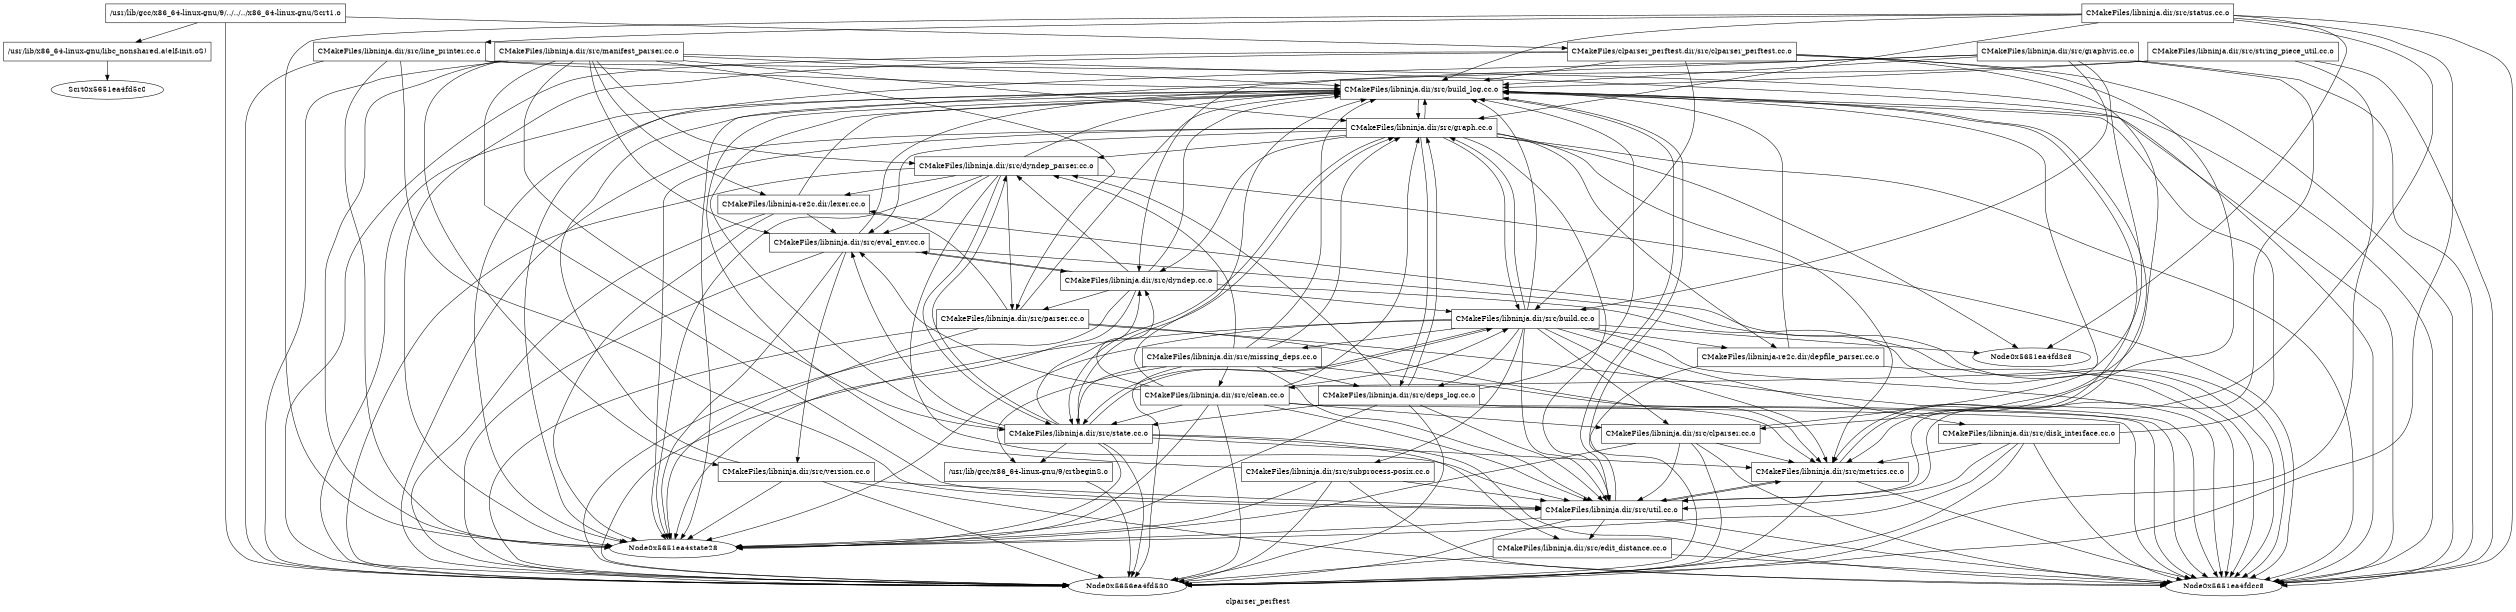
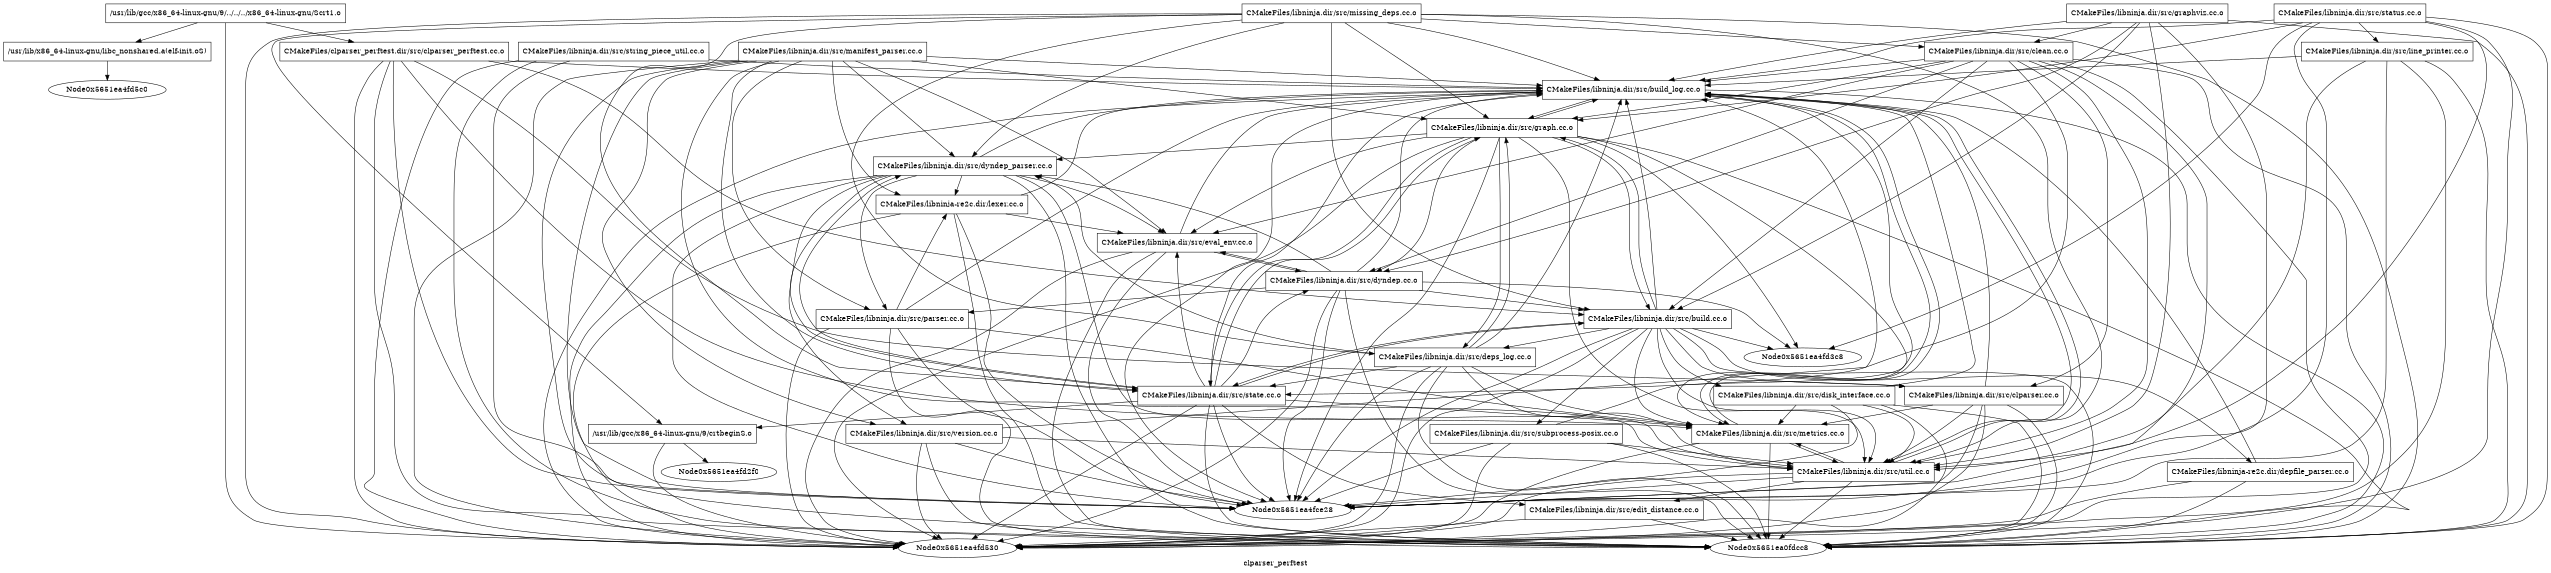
node "Scrt0x5651ea4fd5c0": label "Scrt0x5651ea4fd5c0" -> "Node0x5651ea4fd5c0"
edge "CMakeFiles/libninja.dir/src/graph.cc.o" -> "CMakeFiles/libninja-re2c.dir/depfile_parser.cc.o": removed
edge "CMakeFiles/libninja.dir/src/dyndep.cc.o" -> "Node0x5651ea4fd3c8": added
edge "CMakeFiles/libninja.dir/src/build.cc.o" -> "CMakeFiles/libninja.dir/src/missing_deps.cc.o": reversed
edge "CMakeFiles/libninja.dir/src/eval_env.cc.o" -> "CMakeFiles/libninja.dir/src/version.cc.o": now "CMakeFiles/libninja.dir/src/dyndep_parser.cc.o" -> "CMakeFiles/libninja.dir/src/version.cc.o"
node "Node0x5651ea4fd2f0": added
node "Node0x5651ea4state28": label "Node0x5651ea4state28" -> "Node0x5651ea4fce28"
node "Node0x5656ea4fd530": label "Node0x5656ea4fd530" -> "Node0x5651ea4fd530"
node "Node0x5651ea4fdcc8": label "Node0x5651ea4fdcc8" -> "Node0x5651ea0fdcc8"
